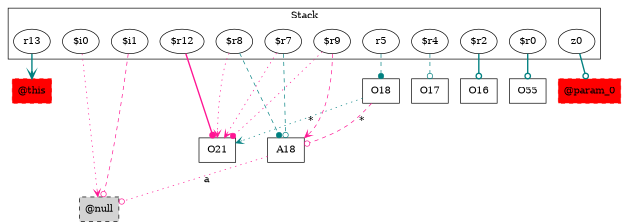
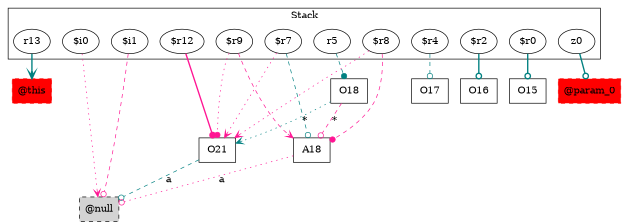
node "O55": label "O55" -> "O15"
edge "$r8" -> "A18": color teal -> deeppink
edge "O21" -> "@null": added, label "a"
